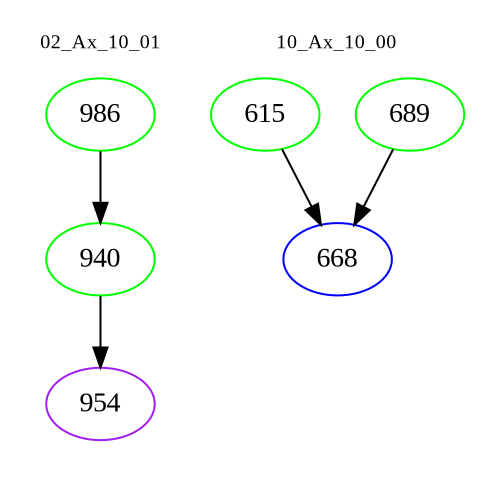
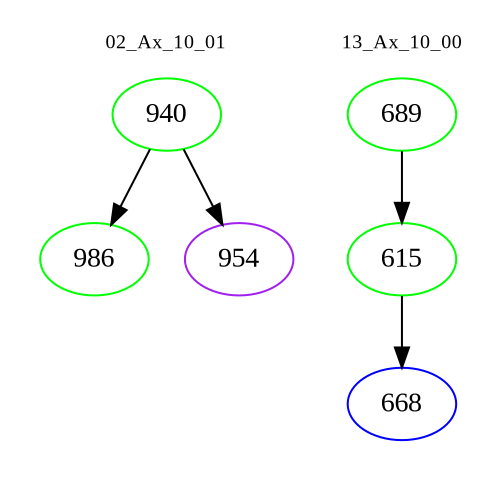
cluster "10_Ax_10_00": label "10_Ax_10_00" -> "13_Ax_10_00"
edge "986" -> "940": reversed
edge "689" -> "668": now "689" -> "615"
